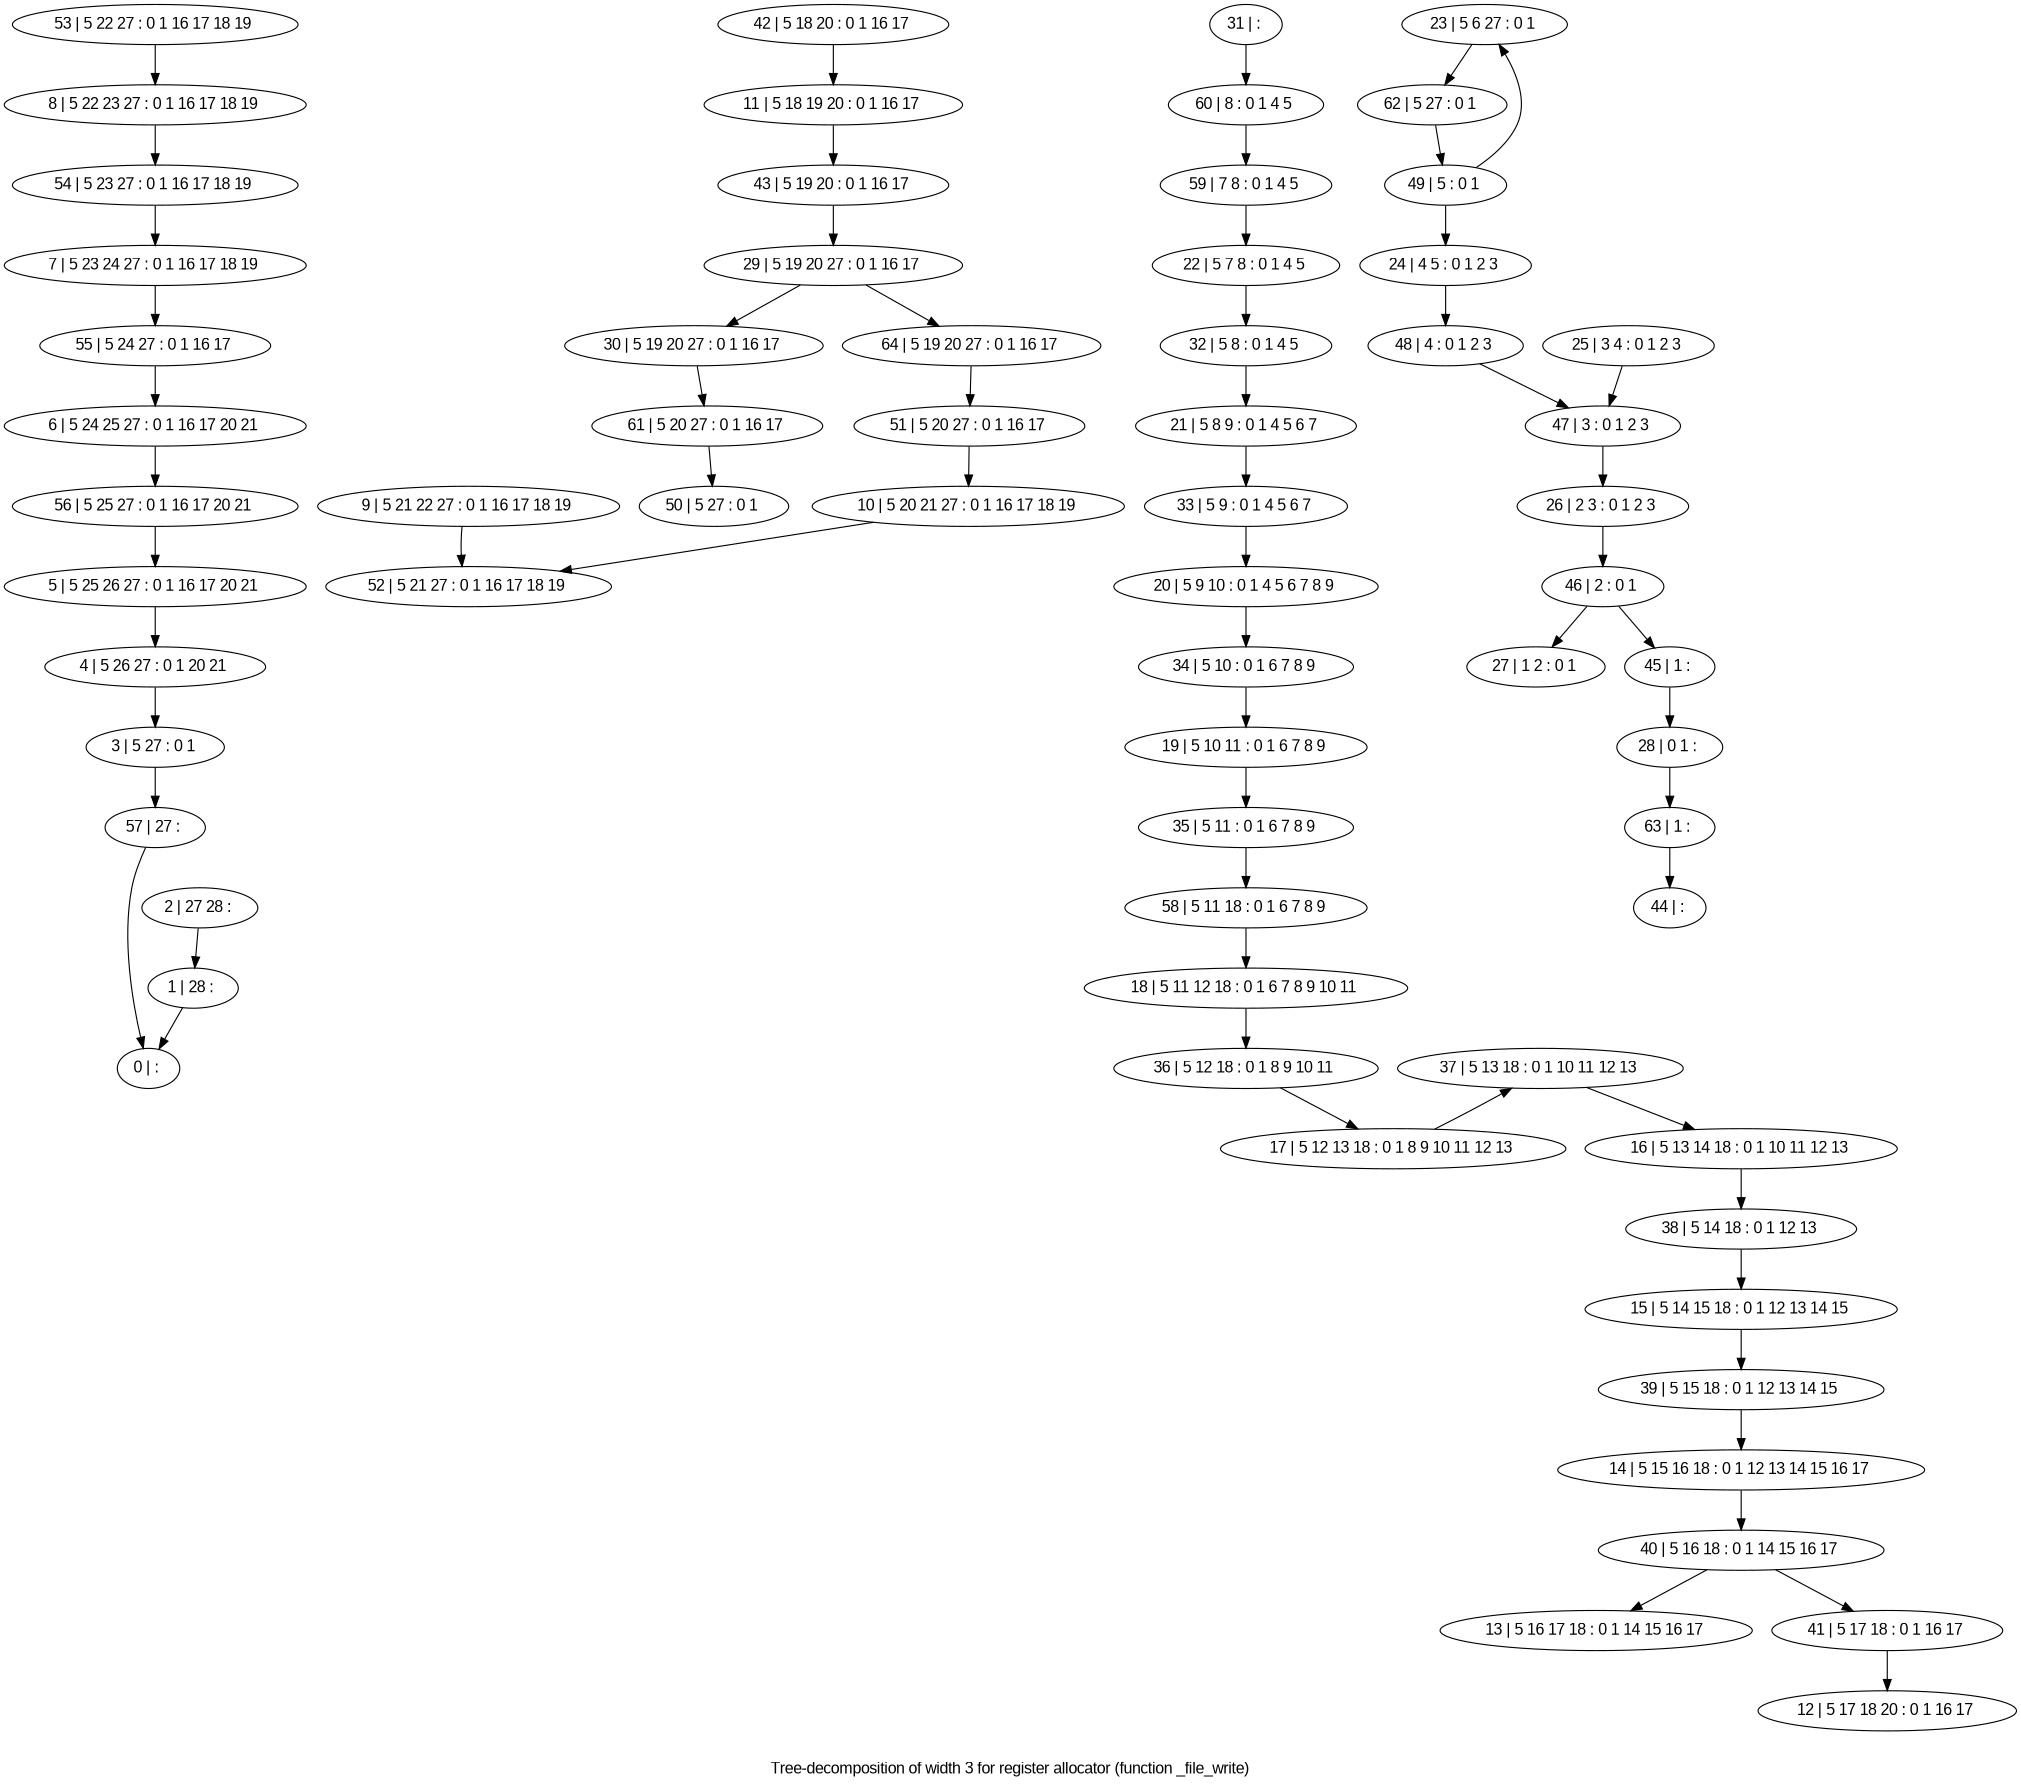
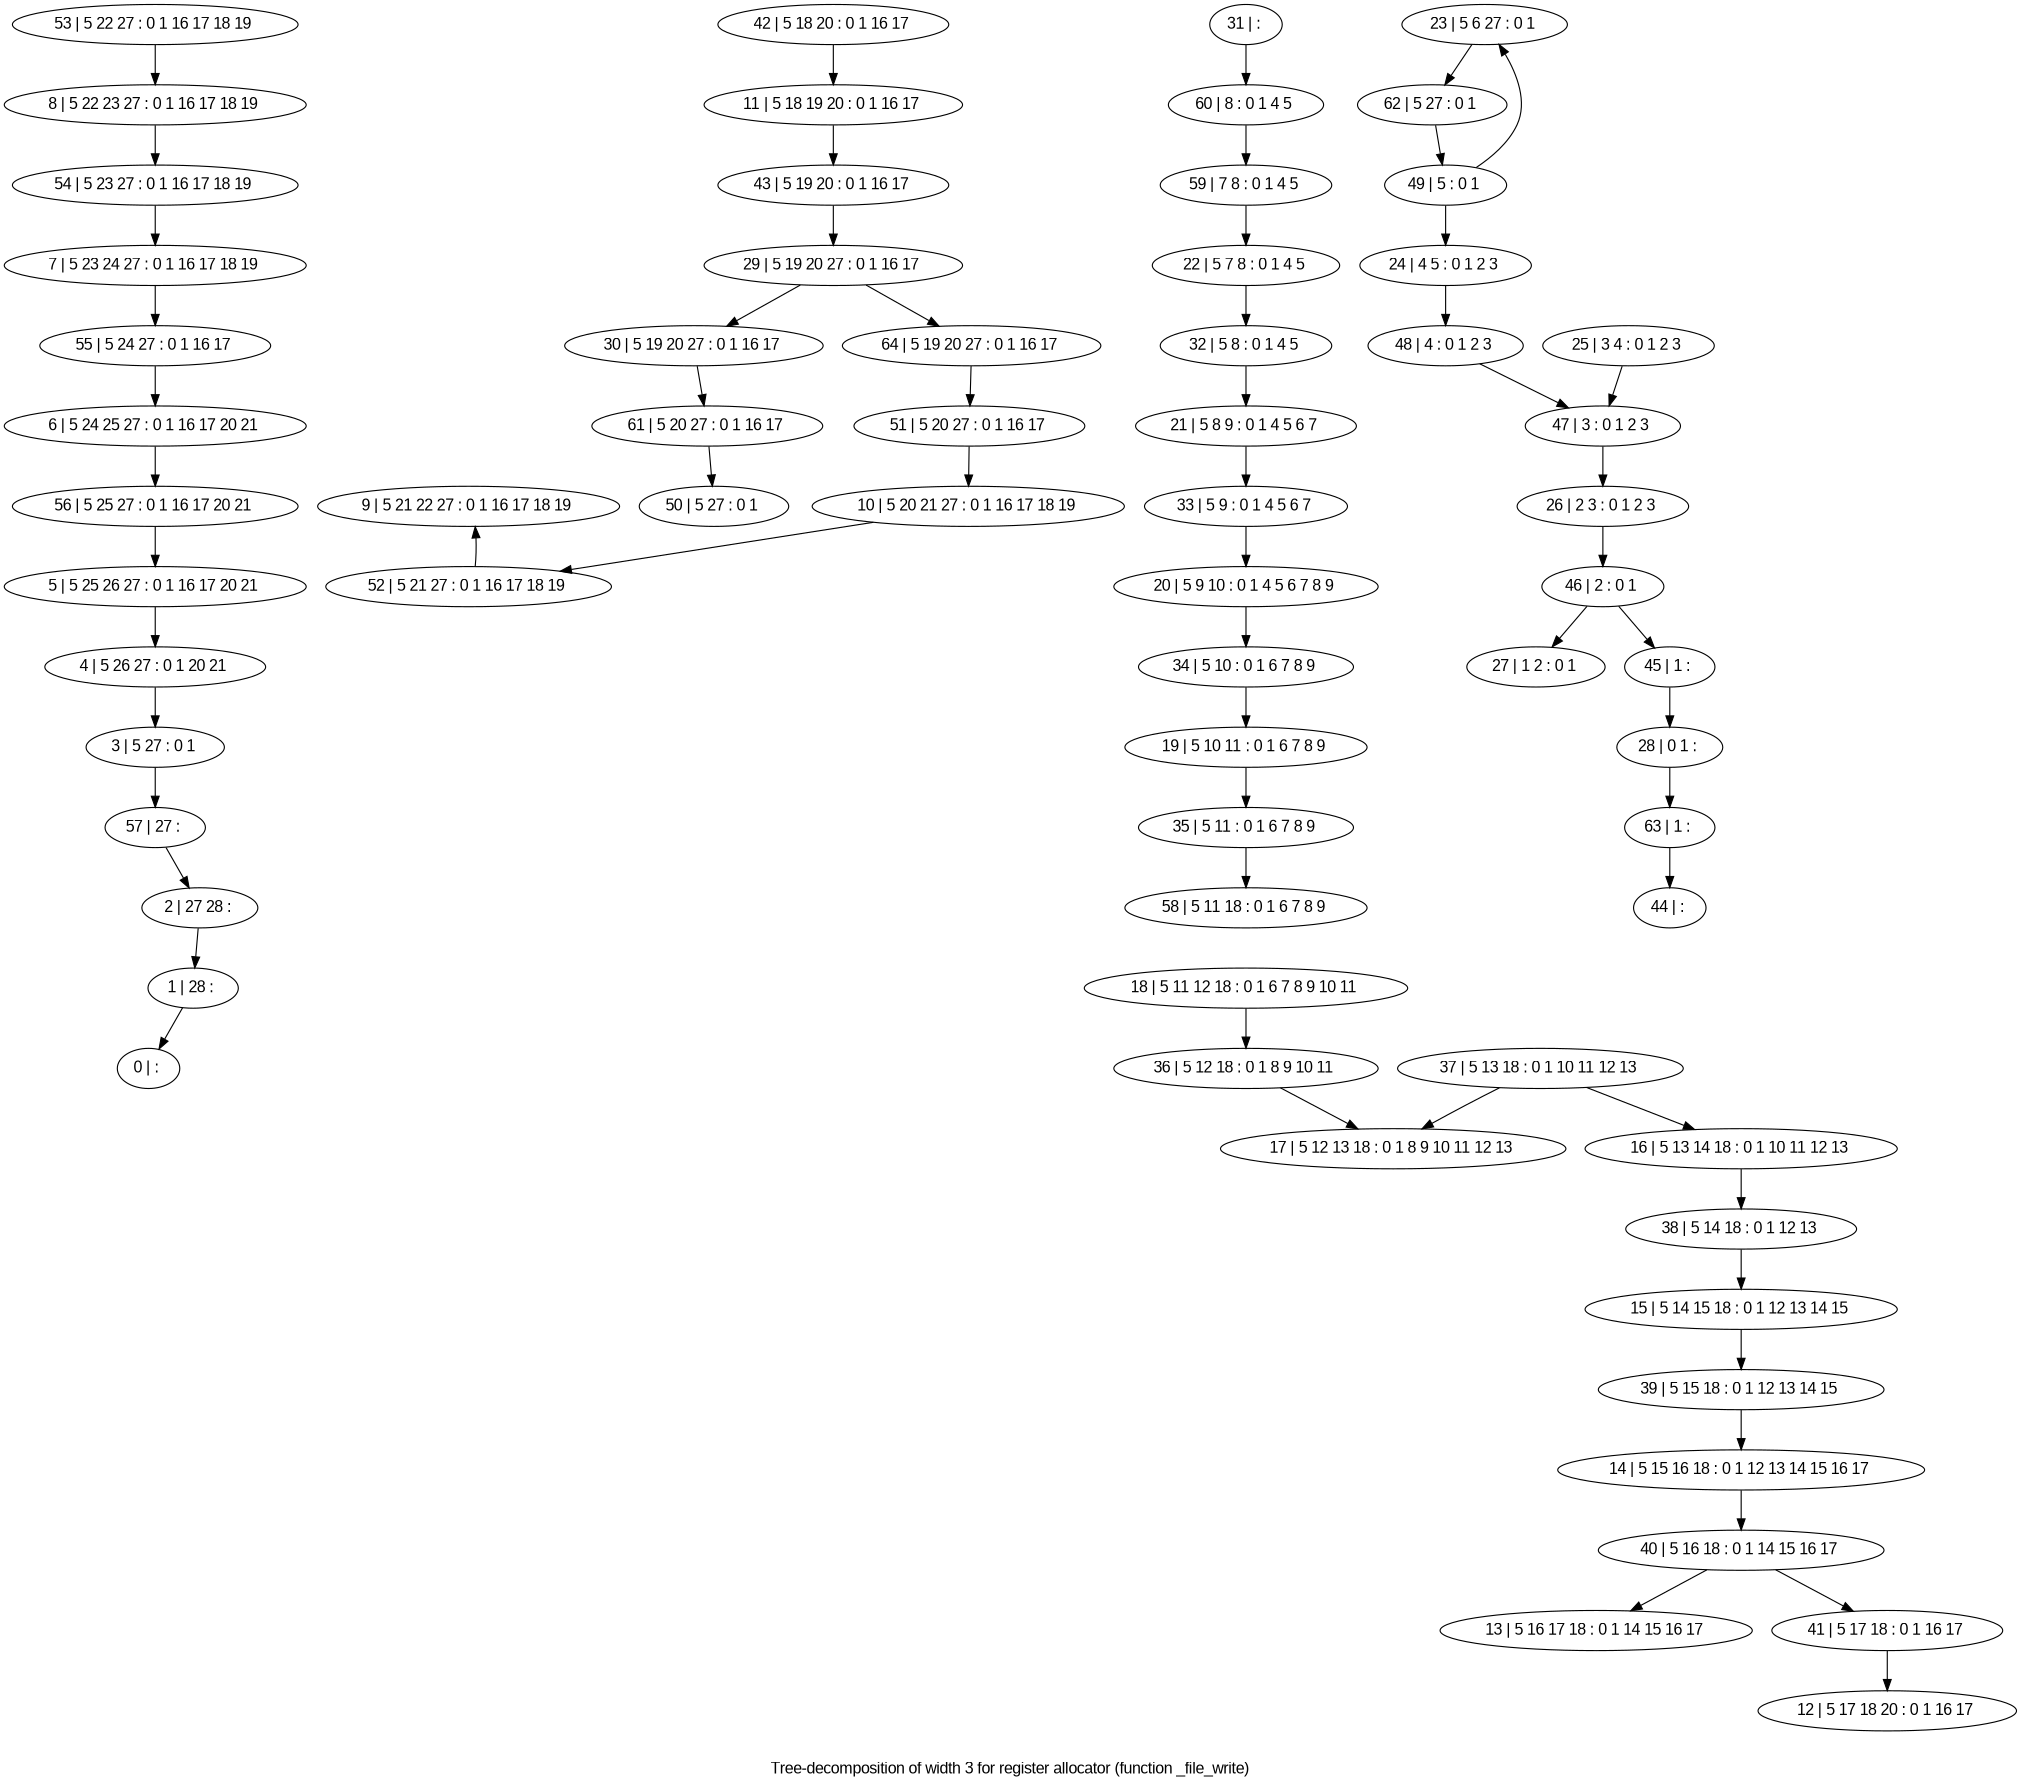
edge "9 | 5 21 22 27 : 0 1 16 17 18 19" -> "52 | 5 21 27 : 0 1 16 17 18 19": reversed
edge "57 | 27 :" -> "0 | :": now "57 | 27 :" -> "2 | 27 28 :"
edge "58 | 5 11 18 : 0 1 6 7 8 9" -> "18 | 5 11 12 18 : 0 1 6 7 8 9 10 11": removed
edge "17 | 5 12 13 18 : 0 1 8 9 10 11 12 13" -> "37 | 5 13 18 : 0 1 10 11 12 13": reversed
